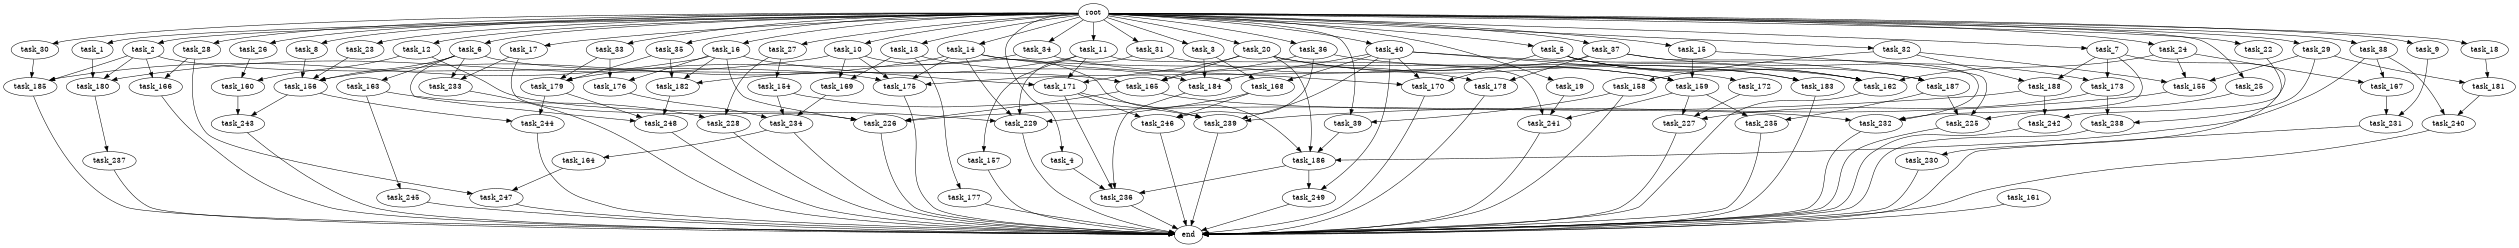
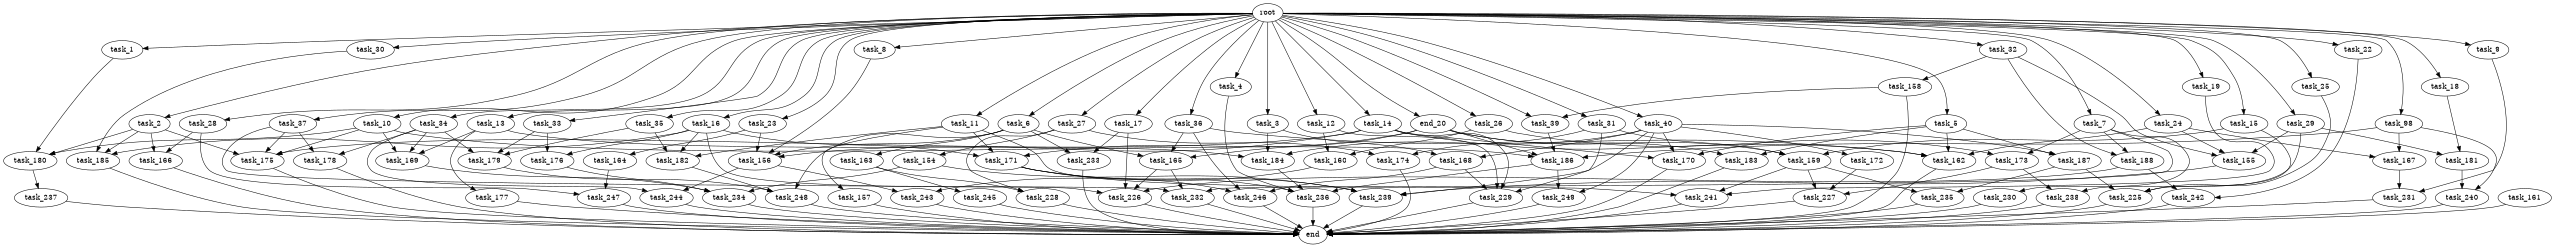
node "task_20": label "task_20" -> "end_20"
node "task_38": label "task_38" -> "task_98"
edge "task_37" -> "task_173": now "task_26" -> "task_173"
edge "task_179" -> "task_244": now "task_34" -> "task_244"
edge "task_34" -> "task_169": added
edge "task_234" -> "task_164": now "task_23" -> "task_164"
node "task_174": added
